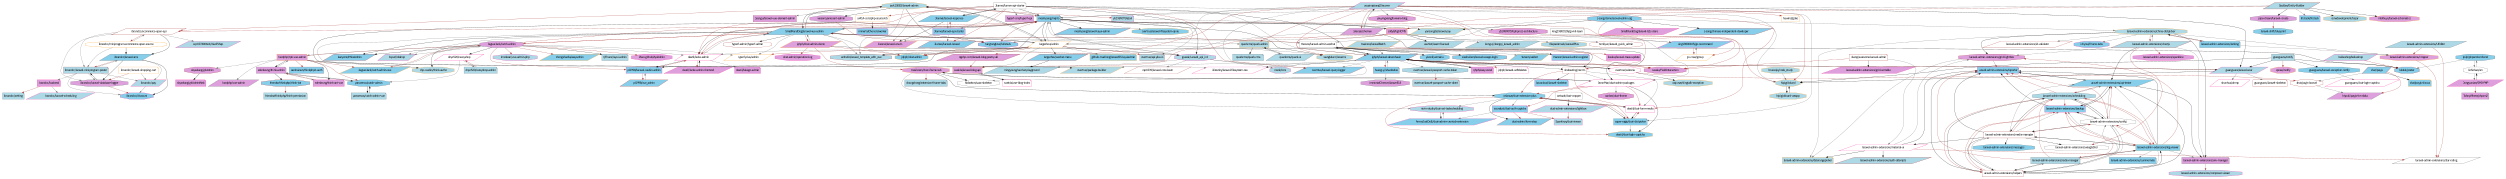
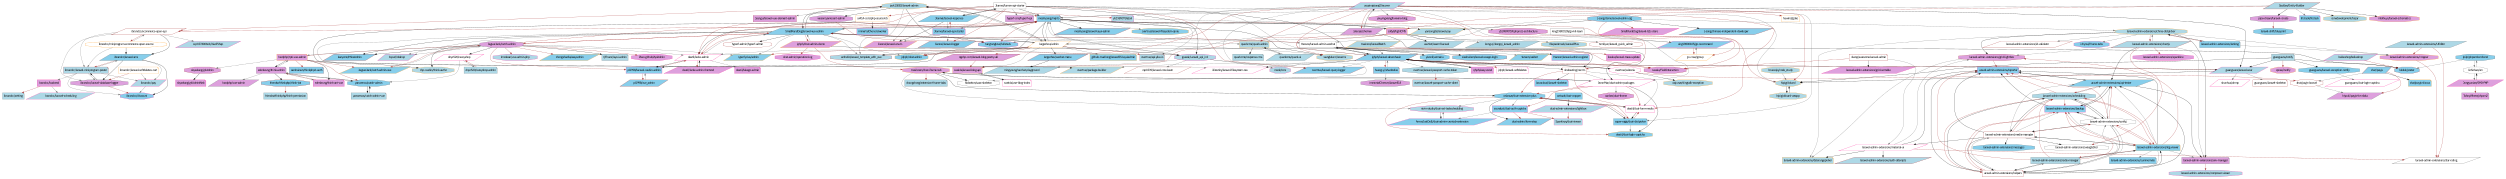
node "Jiannei/laravel-laravel": label "Jiannei/laravel-laravel" -> "Jiannei/laravel-logger"
edge "jqhph/dcat-admin-demo" -> "jqhph/dcat-admin": removed
node "hyperf-plus/admin": fillcolor white -> skyblue
node "quarkcms/quark-cms": label "quarkcms/quark-cms" -> "quarkcms/response-cms"
edge "hardphp/tp6-vue-admin" -> "hardphp/vue-admin": now "edenleung/think-admin" -> "hardphp/vue-admin"
node "ibrandcc/laravel-shopping-cart": label "ibrandcc/laravel-shopping-cart" -> "ibrandcc/laravel-softdeletes-cart"
node "weiwait/dcat-cropper": fillcolor white -> skyblue
